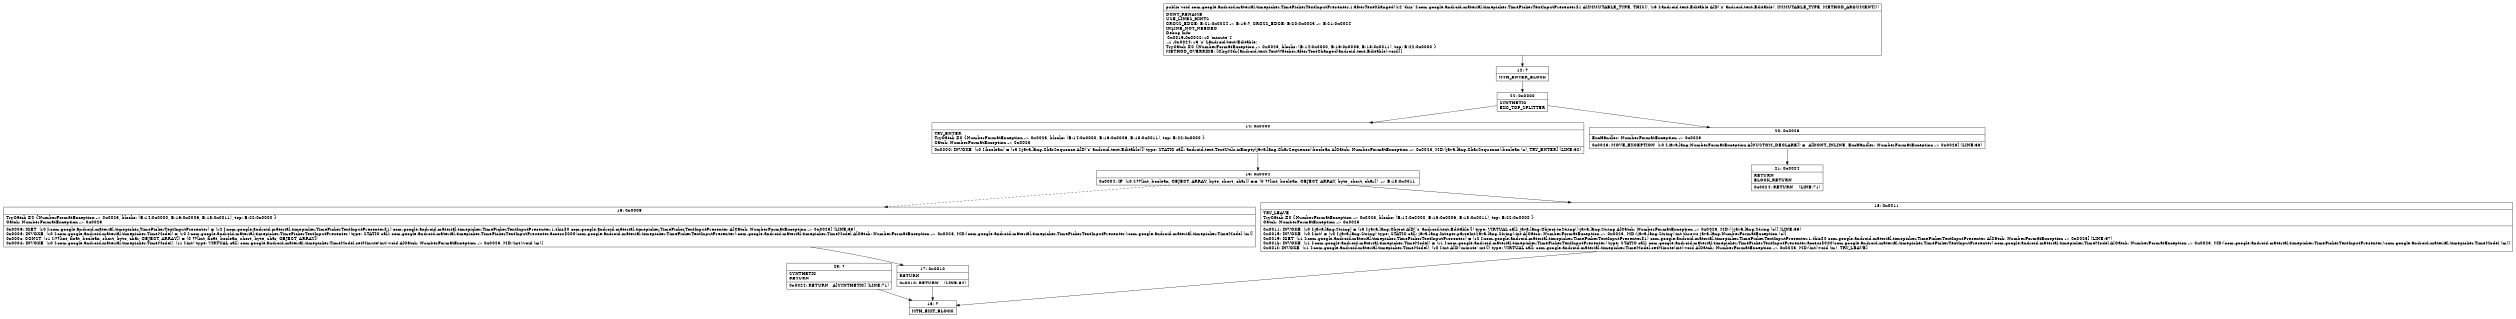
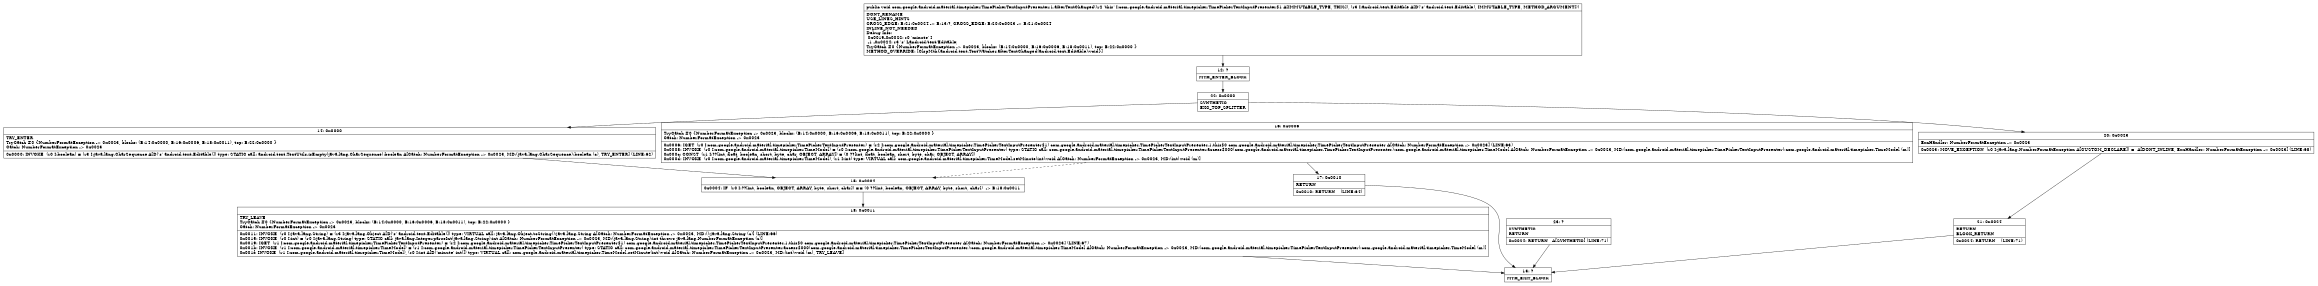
edge "15: 0x0004" -> "16: 0x0006": reversed
edge "21: 0x0024" -> "13: ?": added
